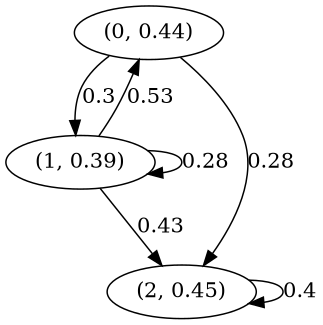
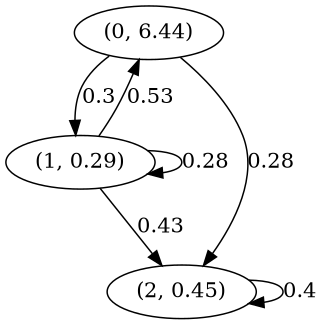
node "(0, 0.44)": label "(0, 0.44)" -> "(0, 6.44)"
node "(1, 0.39)": label "(1, 0.39)" -> "(1, 0.29)"
